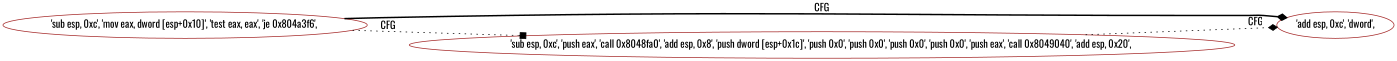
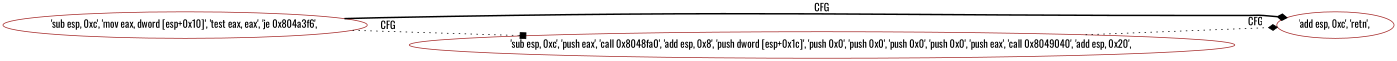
node "'add esp, 0xc', 'dword',": label "'add esp, 0xc', 'dword'," -> "'add esp, 0xc', 'retn',"
